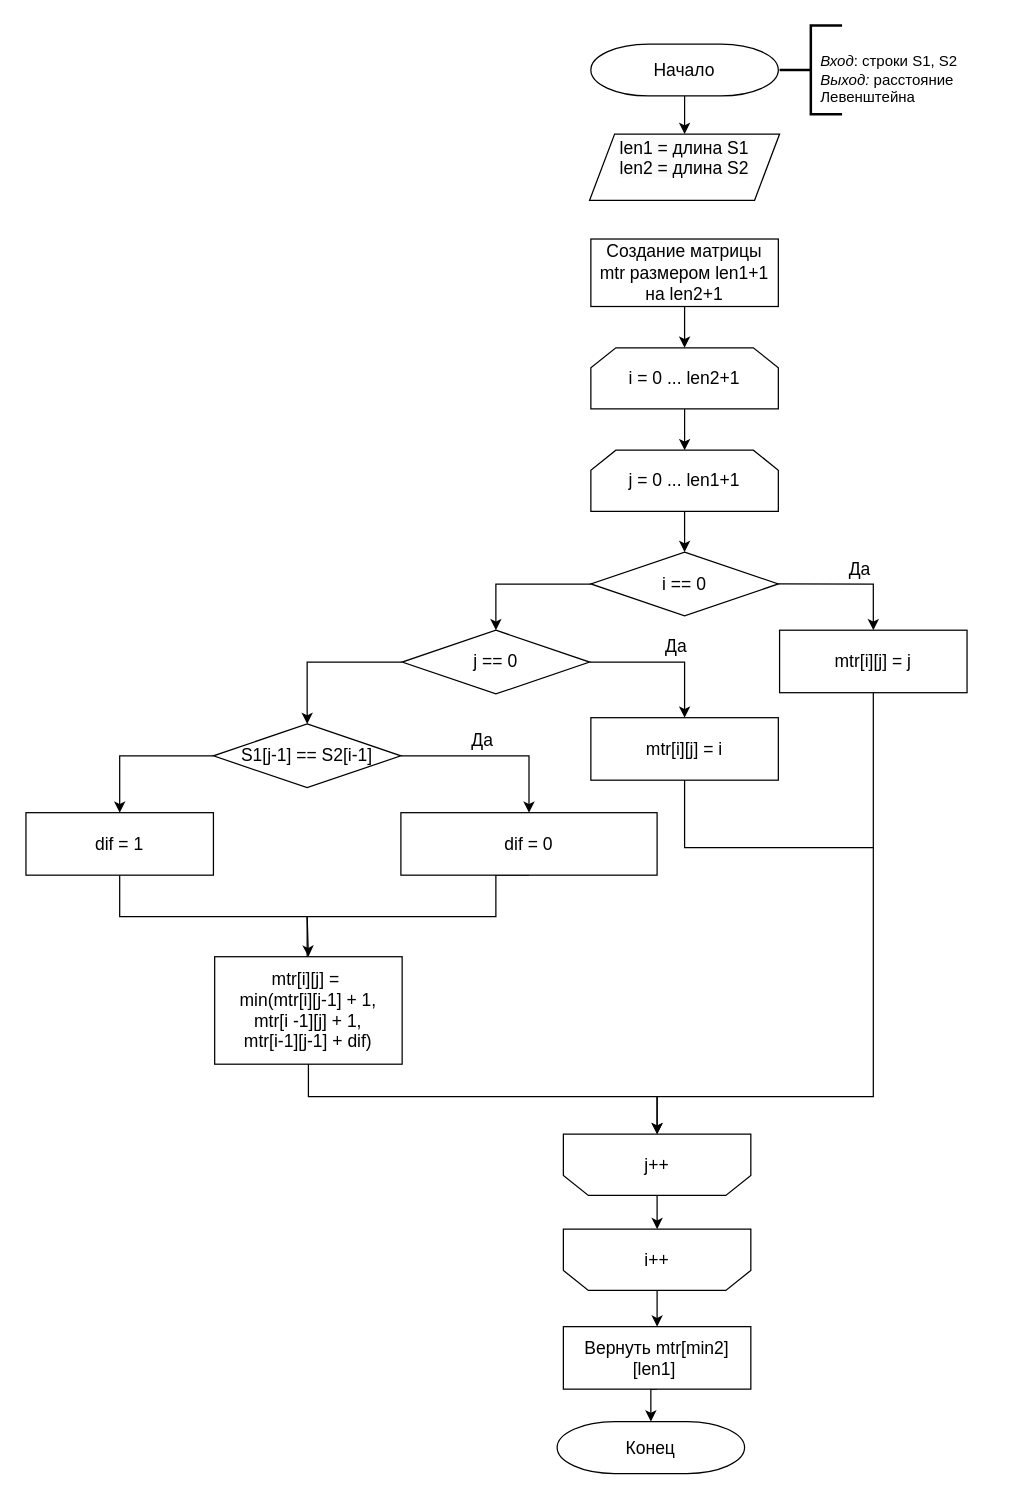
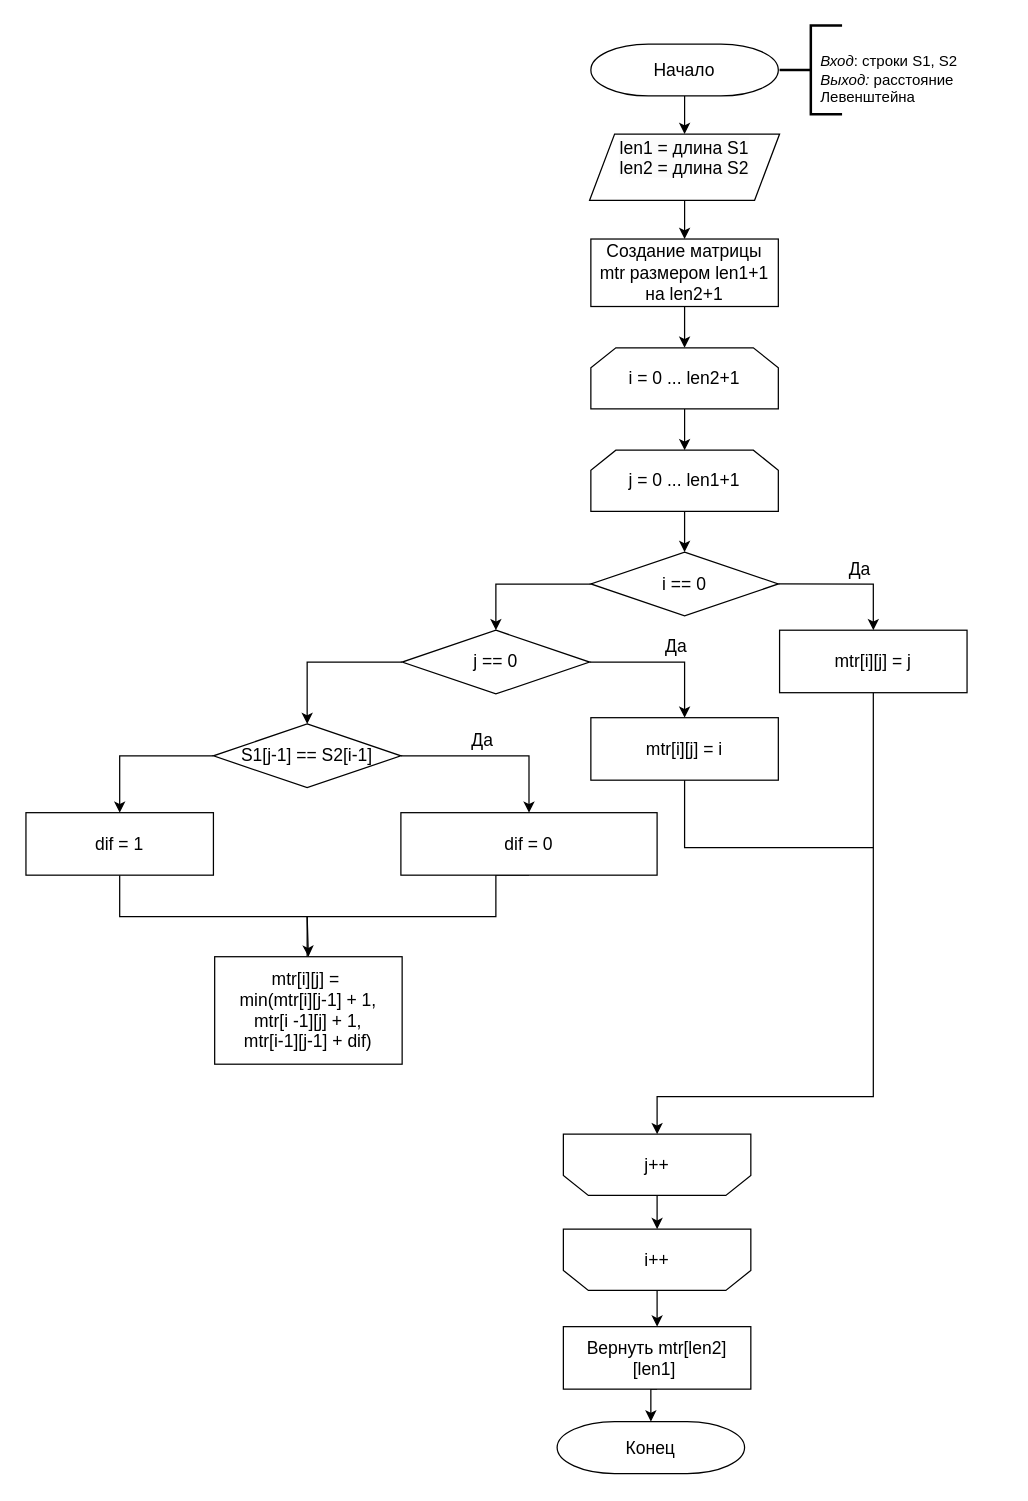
edge "len1 = длина S1len2 = длина S2" -> "Cоздание матрицы mtr размером len1+1 на len2+1": added
edge "mtr[i][j] = min(mtr[i][j-1] + 1, mtr[i -1][j] + 1,mtr[i-1][j-1] + dif)" -> "j++": removed
node "Вернуть mtr[min2][len1]": label "Вернуть mtr[min2][len1]" -> "Вернуть mtr[len2][len1]"
